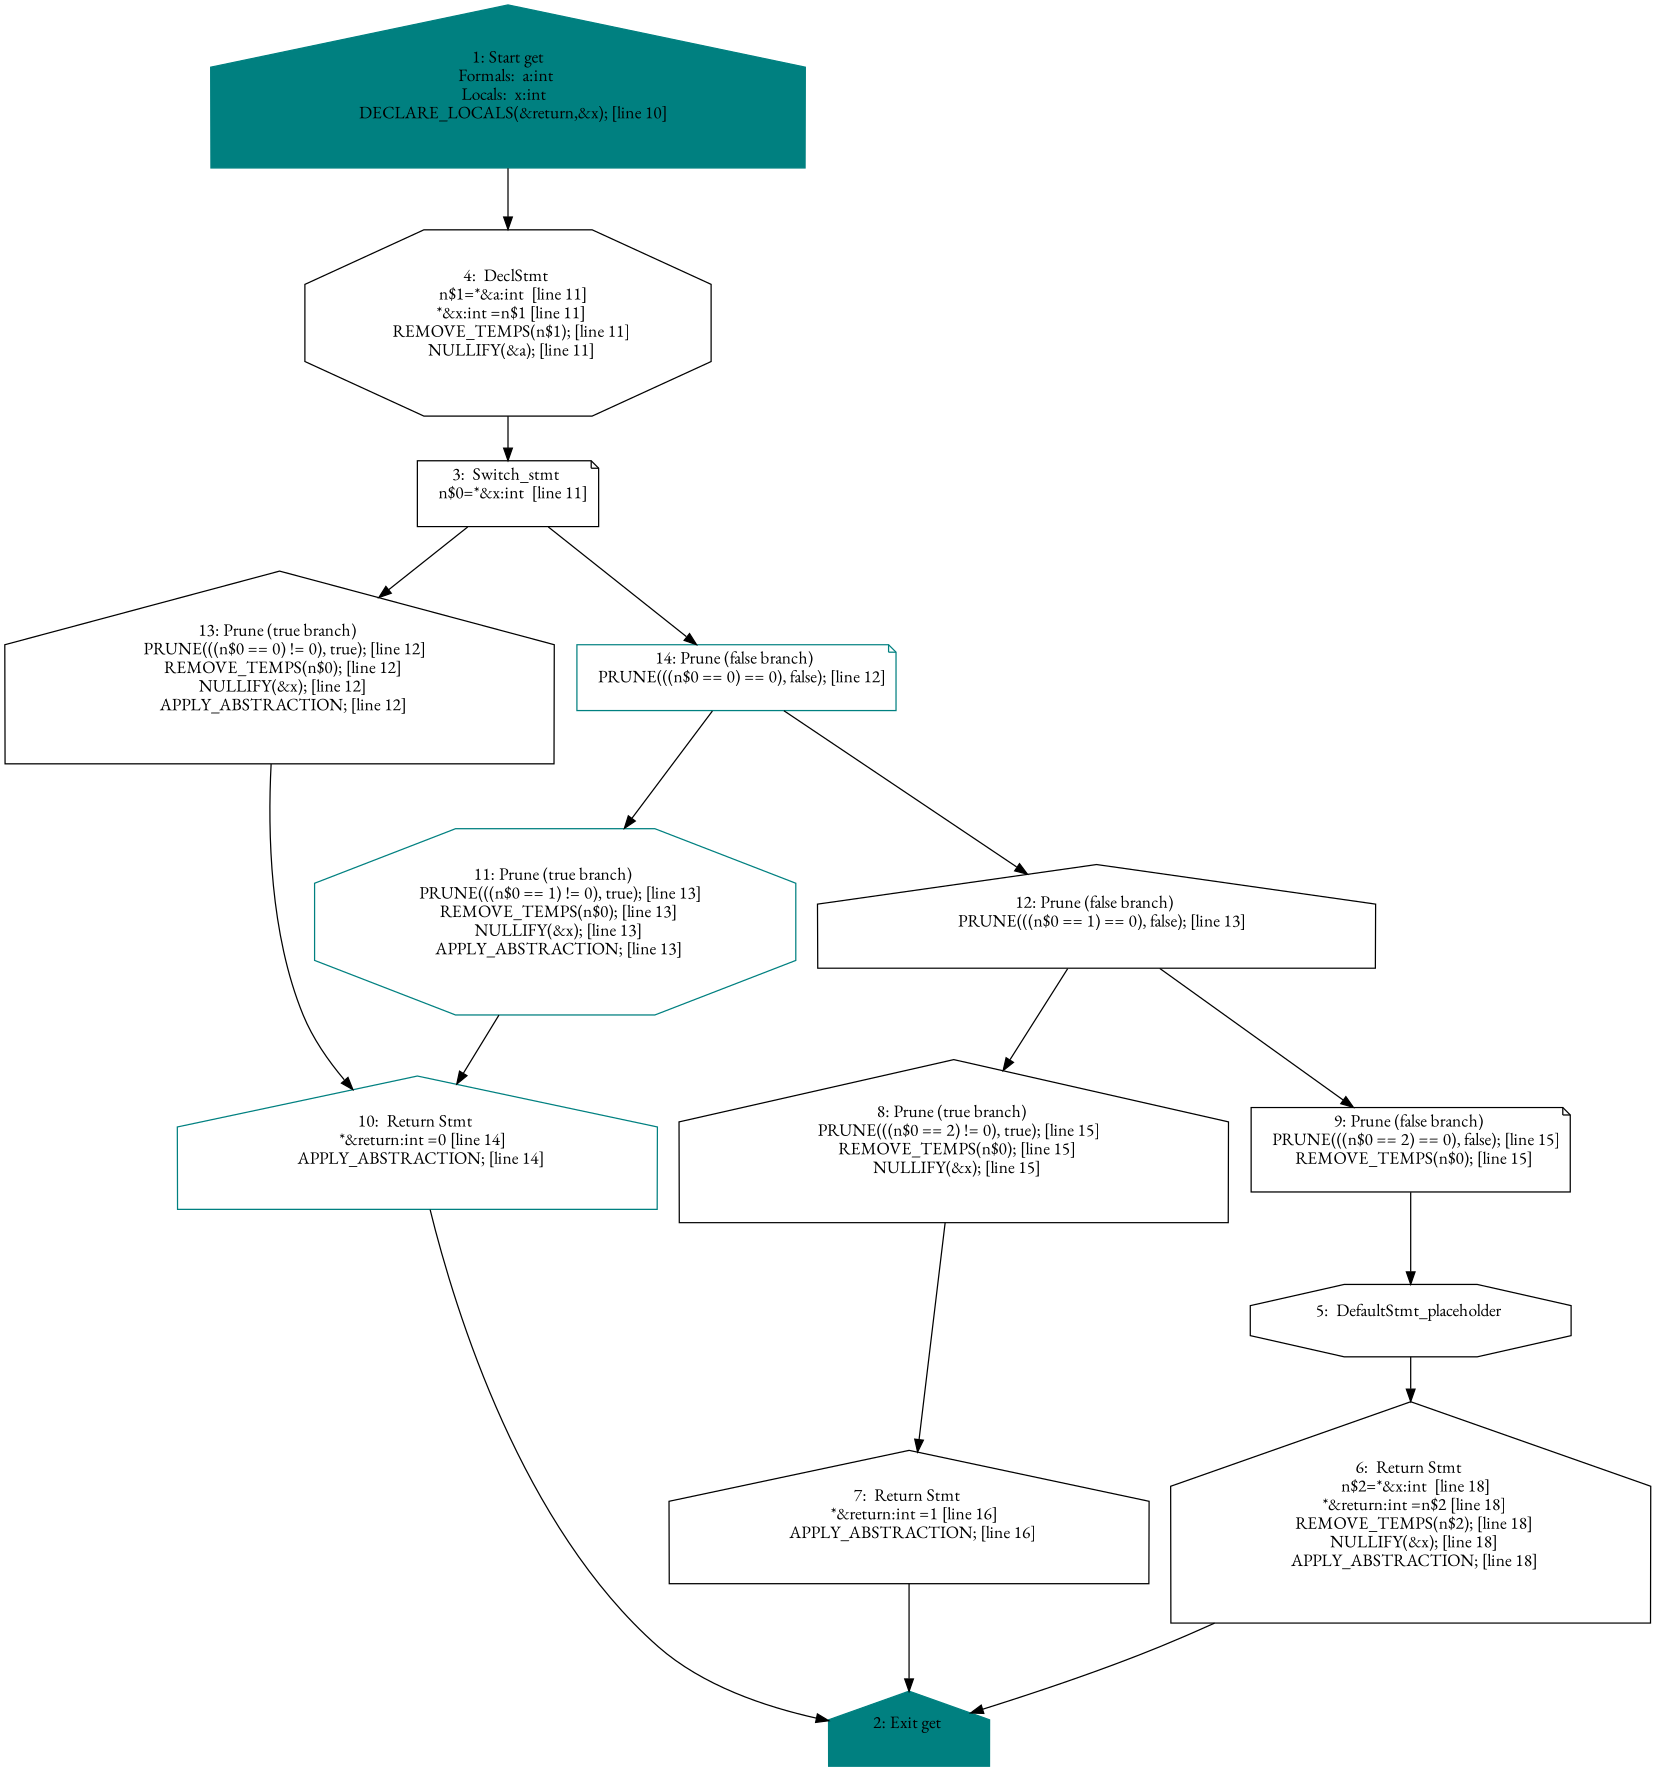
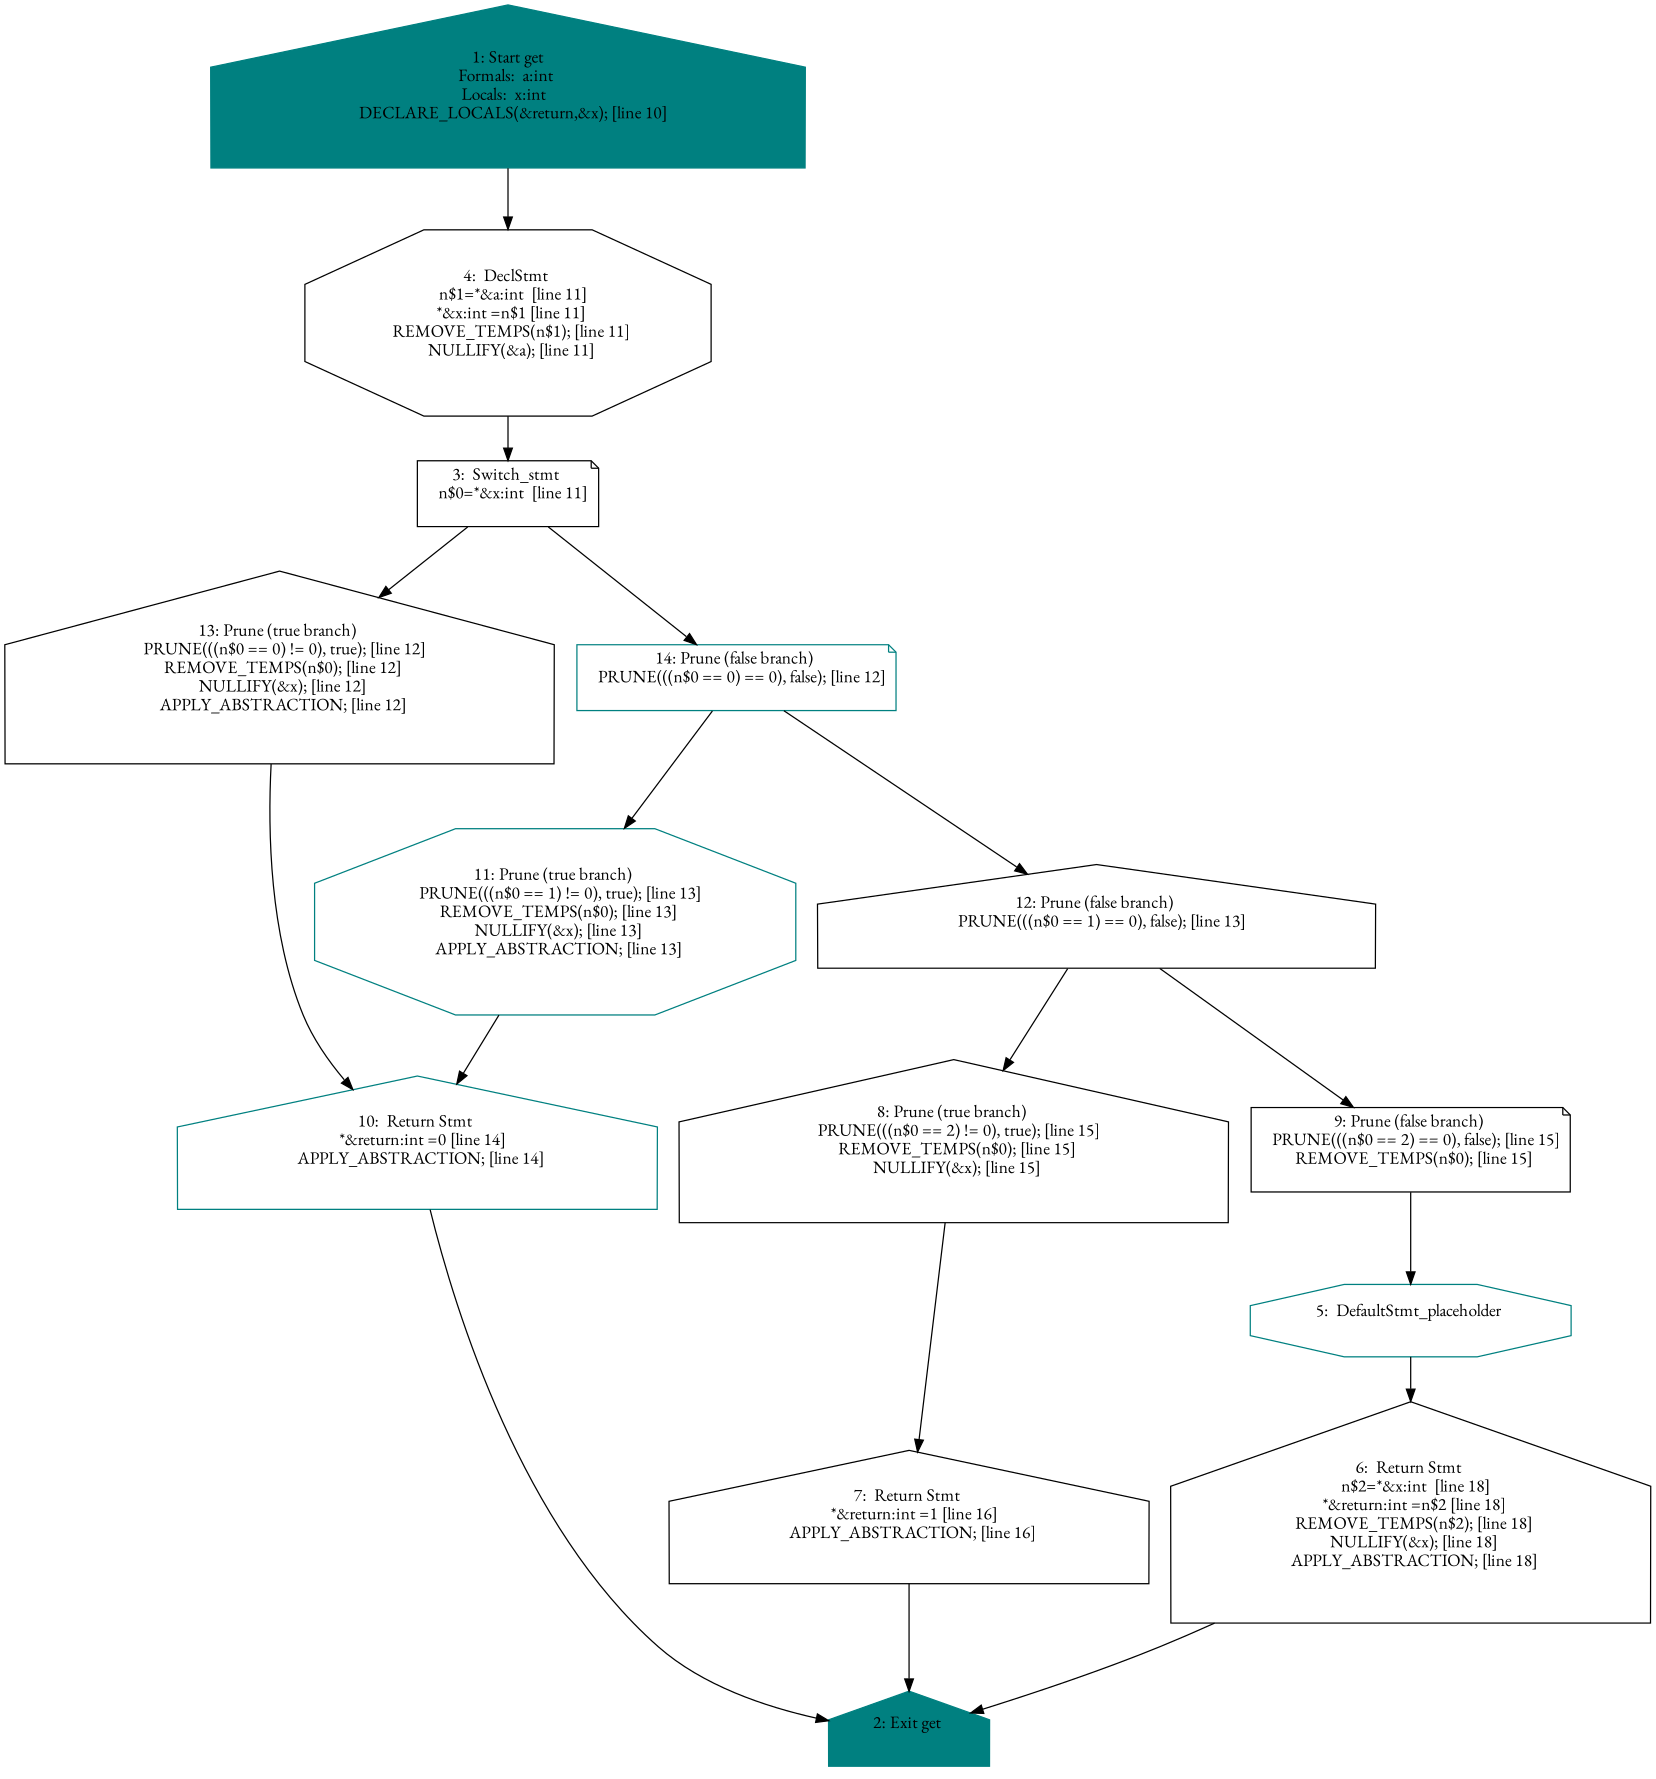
node "5:  DefaultStmt_placeholder": color black -> teal
